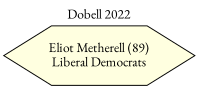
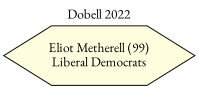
node "Eliot Metherell (89) Liberal Democrats": label "Eliot Metherell (89) Liberal Democrats" -> "Eliot Metherell (99) Liberal Democrats"
